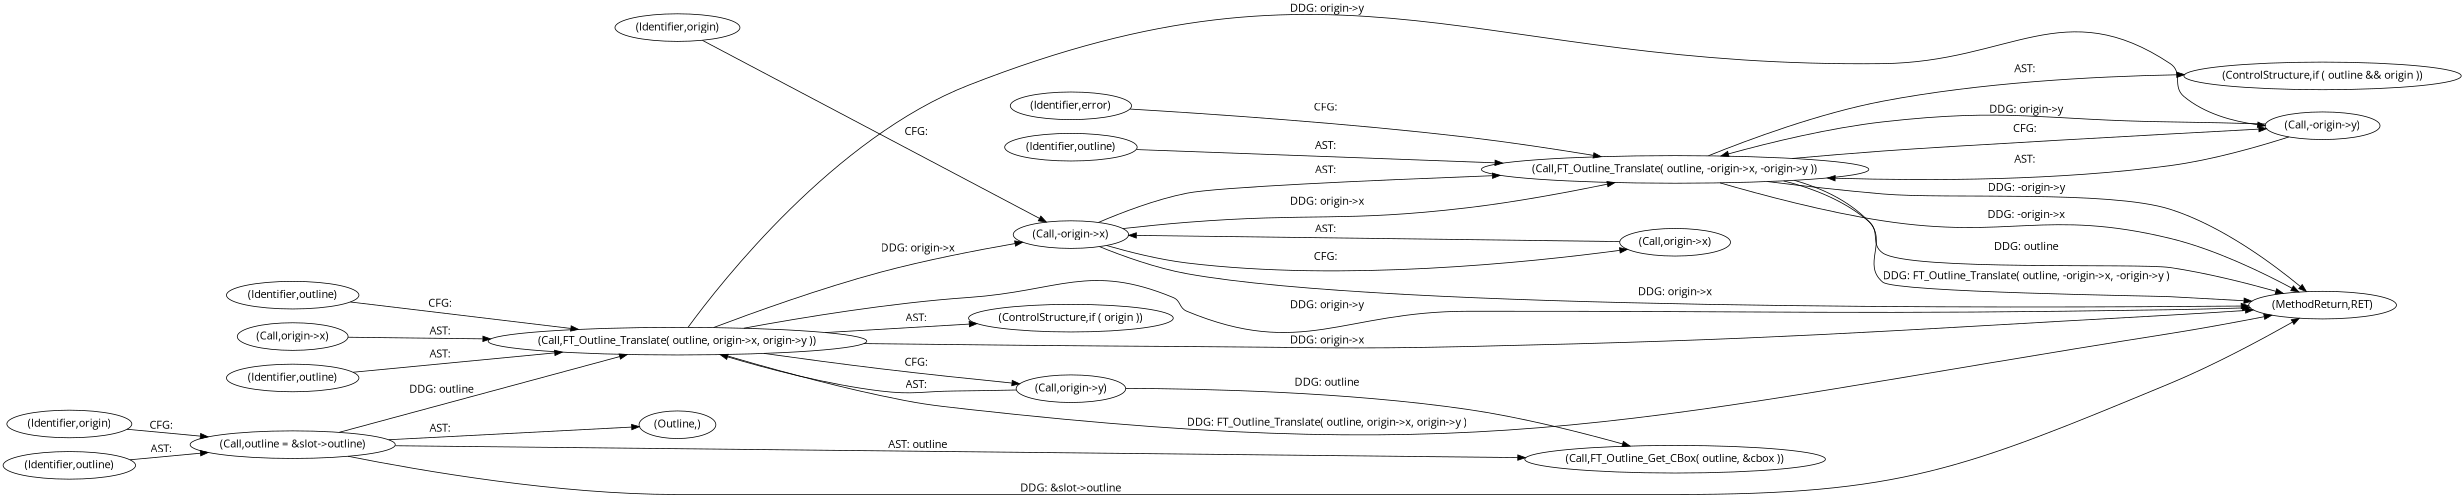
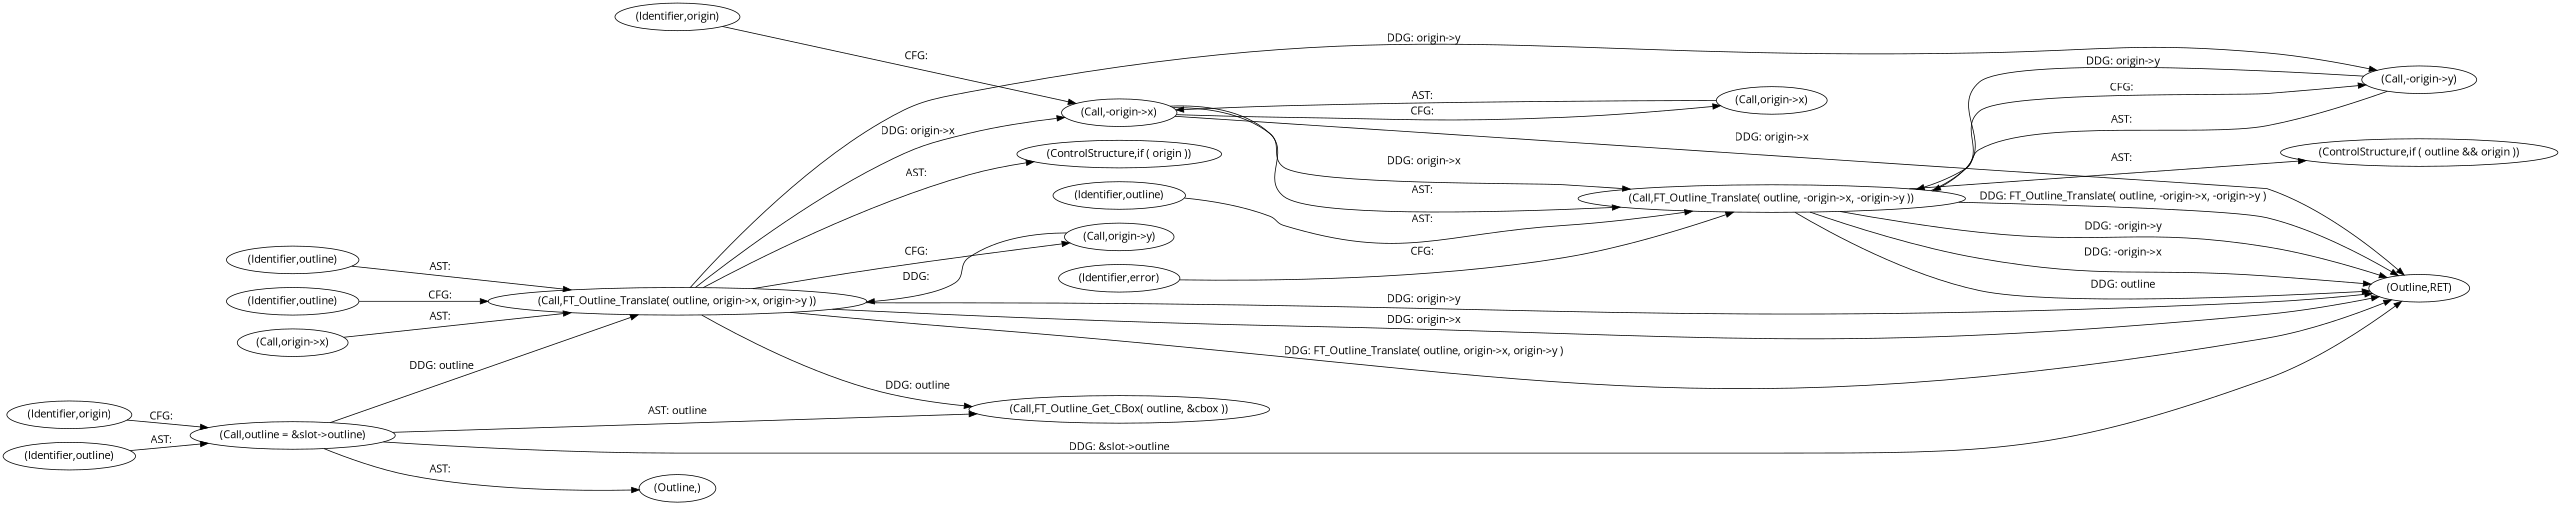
node "(MethodReturn,RET)": label "(MethodReturn,RET)" -> "(Outline,RET)"
edge "(Call,origin->y)" -> "(Call,FT_Outline_Translate( outline, origin->x, origin->y ))": label "AST: " -> "DDG: "
edge "(Call,origin->y)" -> "(Call,FT_Outline_Get_CBox( outline, &cbox ))": now "(Call,FT_Outline_Translate( outline, origin->x, origin->y ))" -> "(Call,FT_Outline_Get_CBox( outline, &cbox ))"
